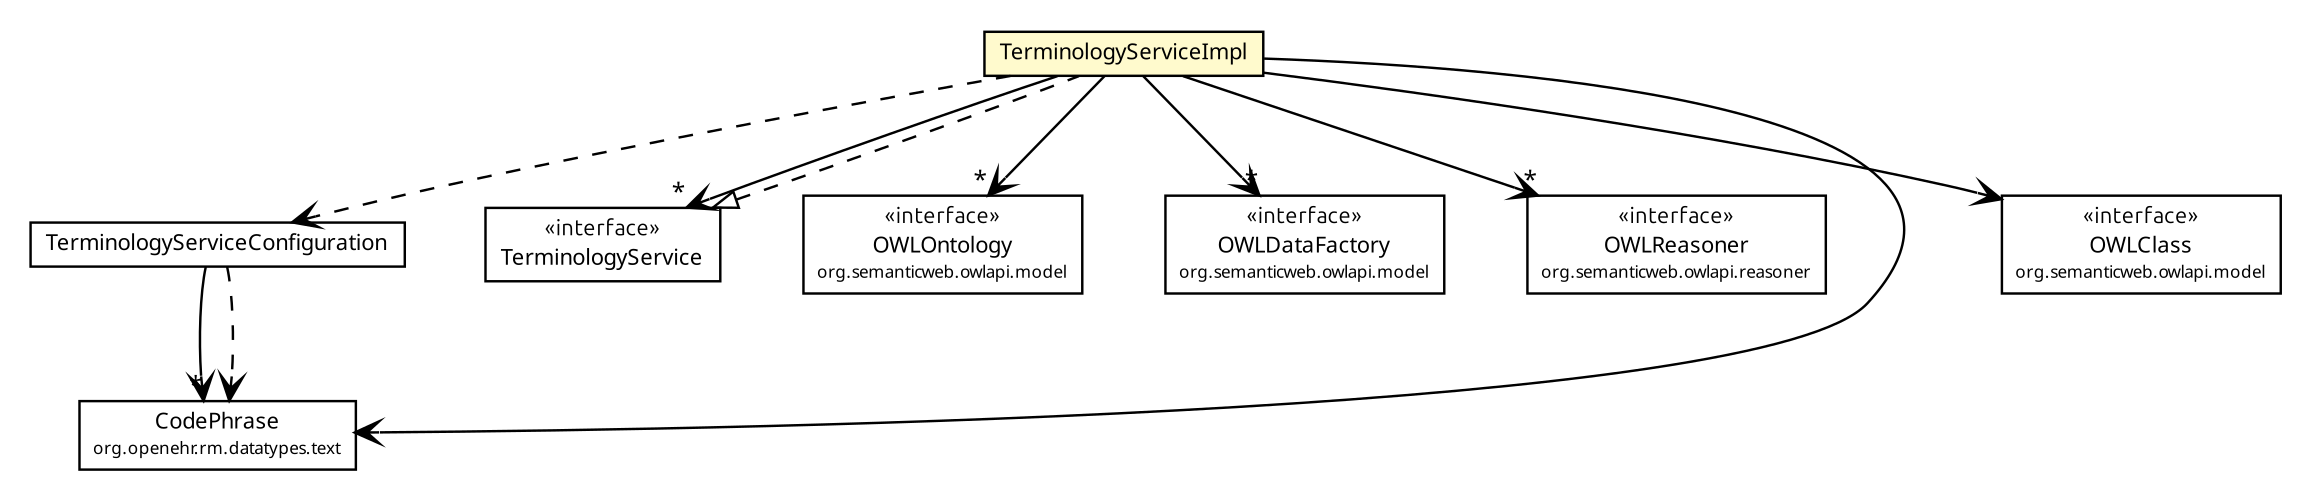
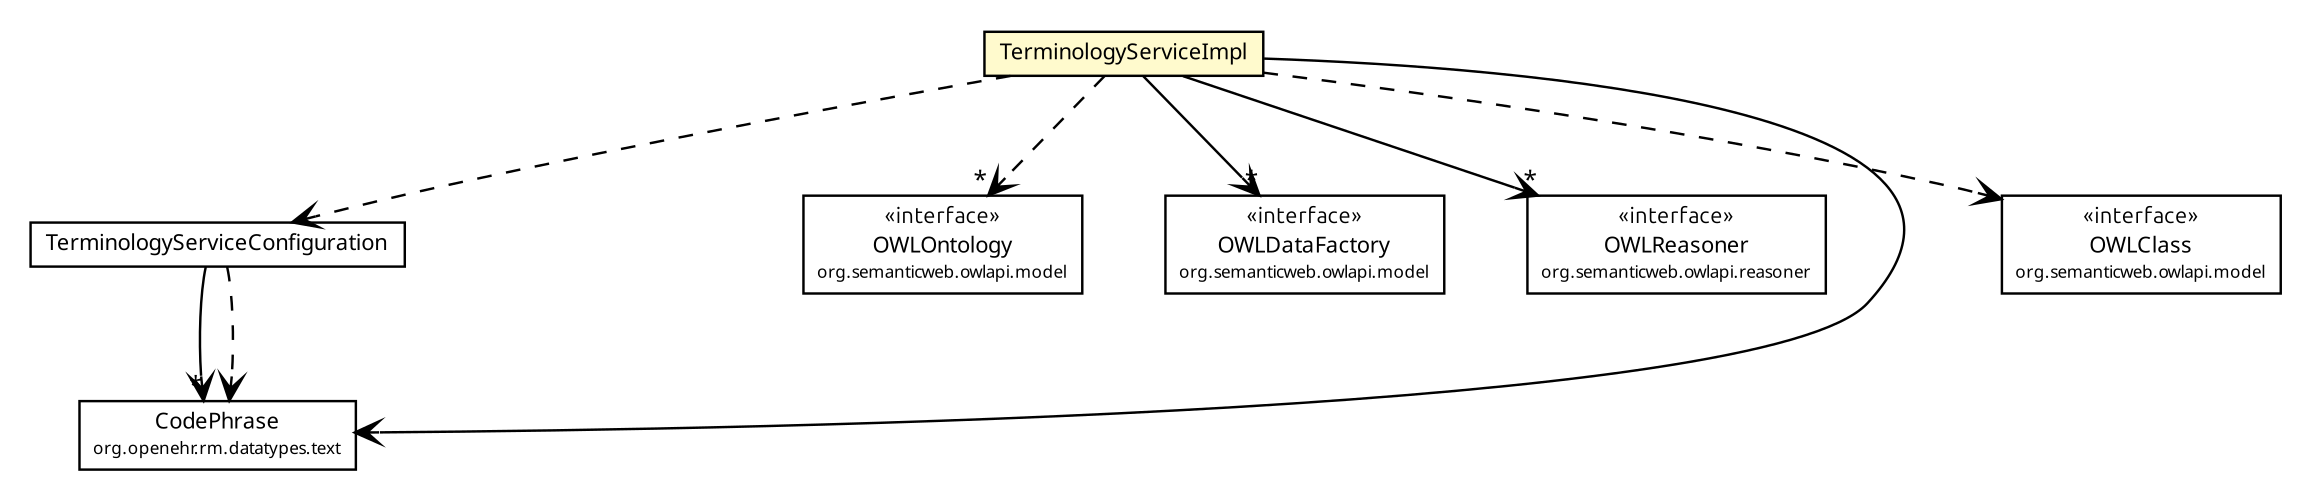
edge "TerminologyServiceImpl" -> "OWLClass": style solid -> dashed
edge "TerminologyServiceImpl" -> "OWLOntology": style solid -> dashed
node "TerminologyService": removed
